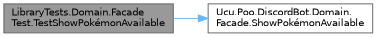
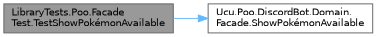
node "LibraryTests.Domain.Facade Test.TestShowPokémonAvailable": label "LibraryTests.Domain.Facade Test.TestShowPokémonAvailable" -> "LibraryTests.Poo.Facade Test.TestShowPokémonAvailable"
